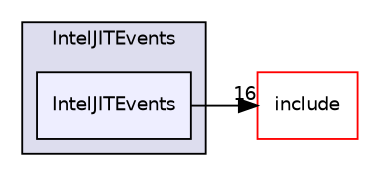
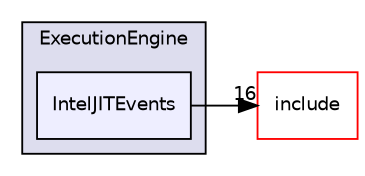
cluster "IntelJITEvents": label "IntelJITEvents" -> "ExecutionEngine"
